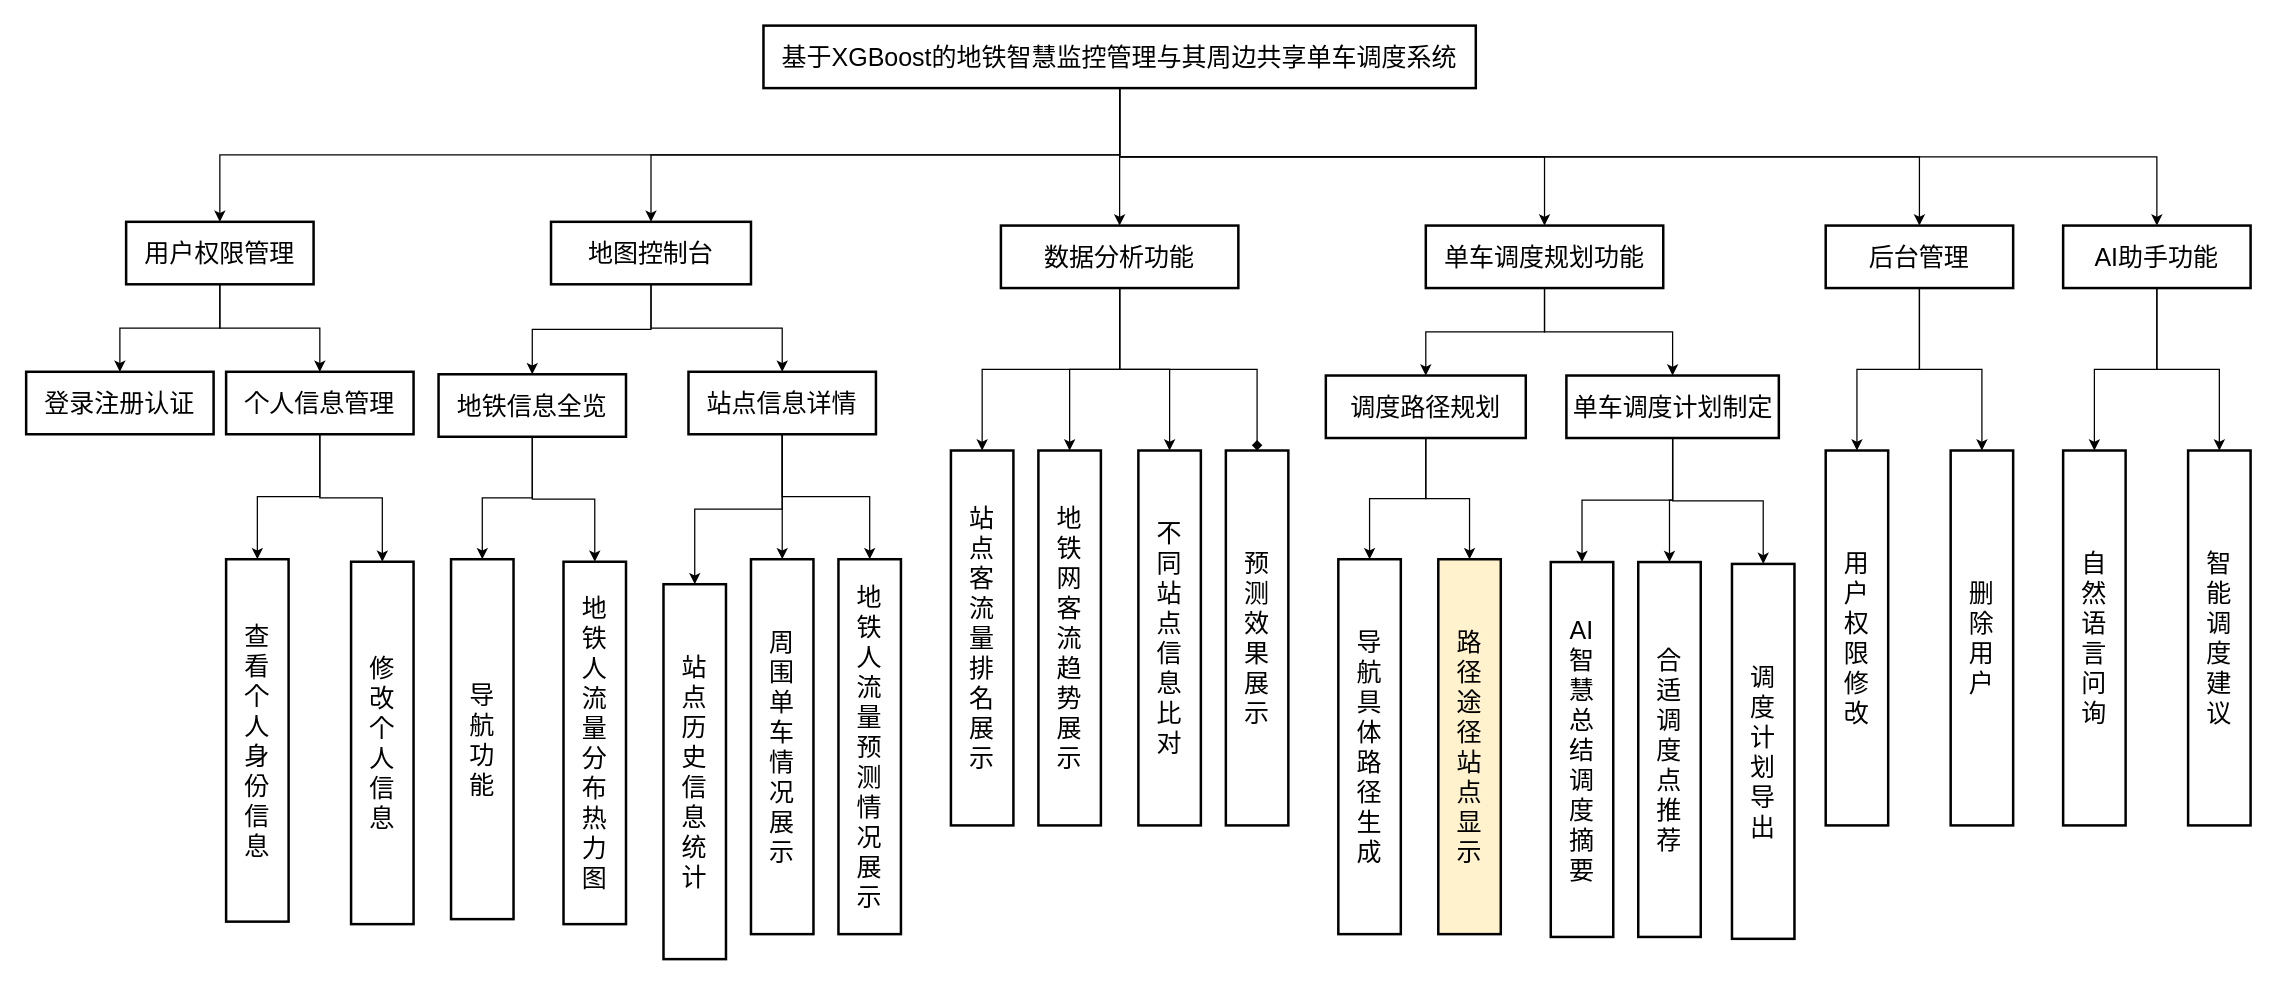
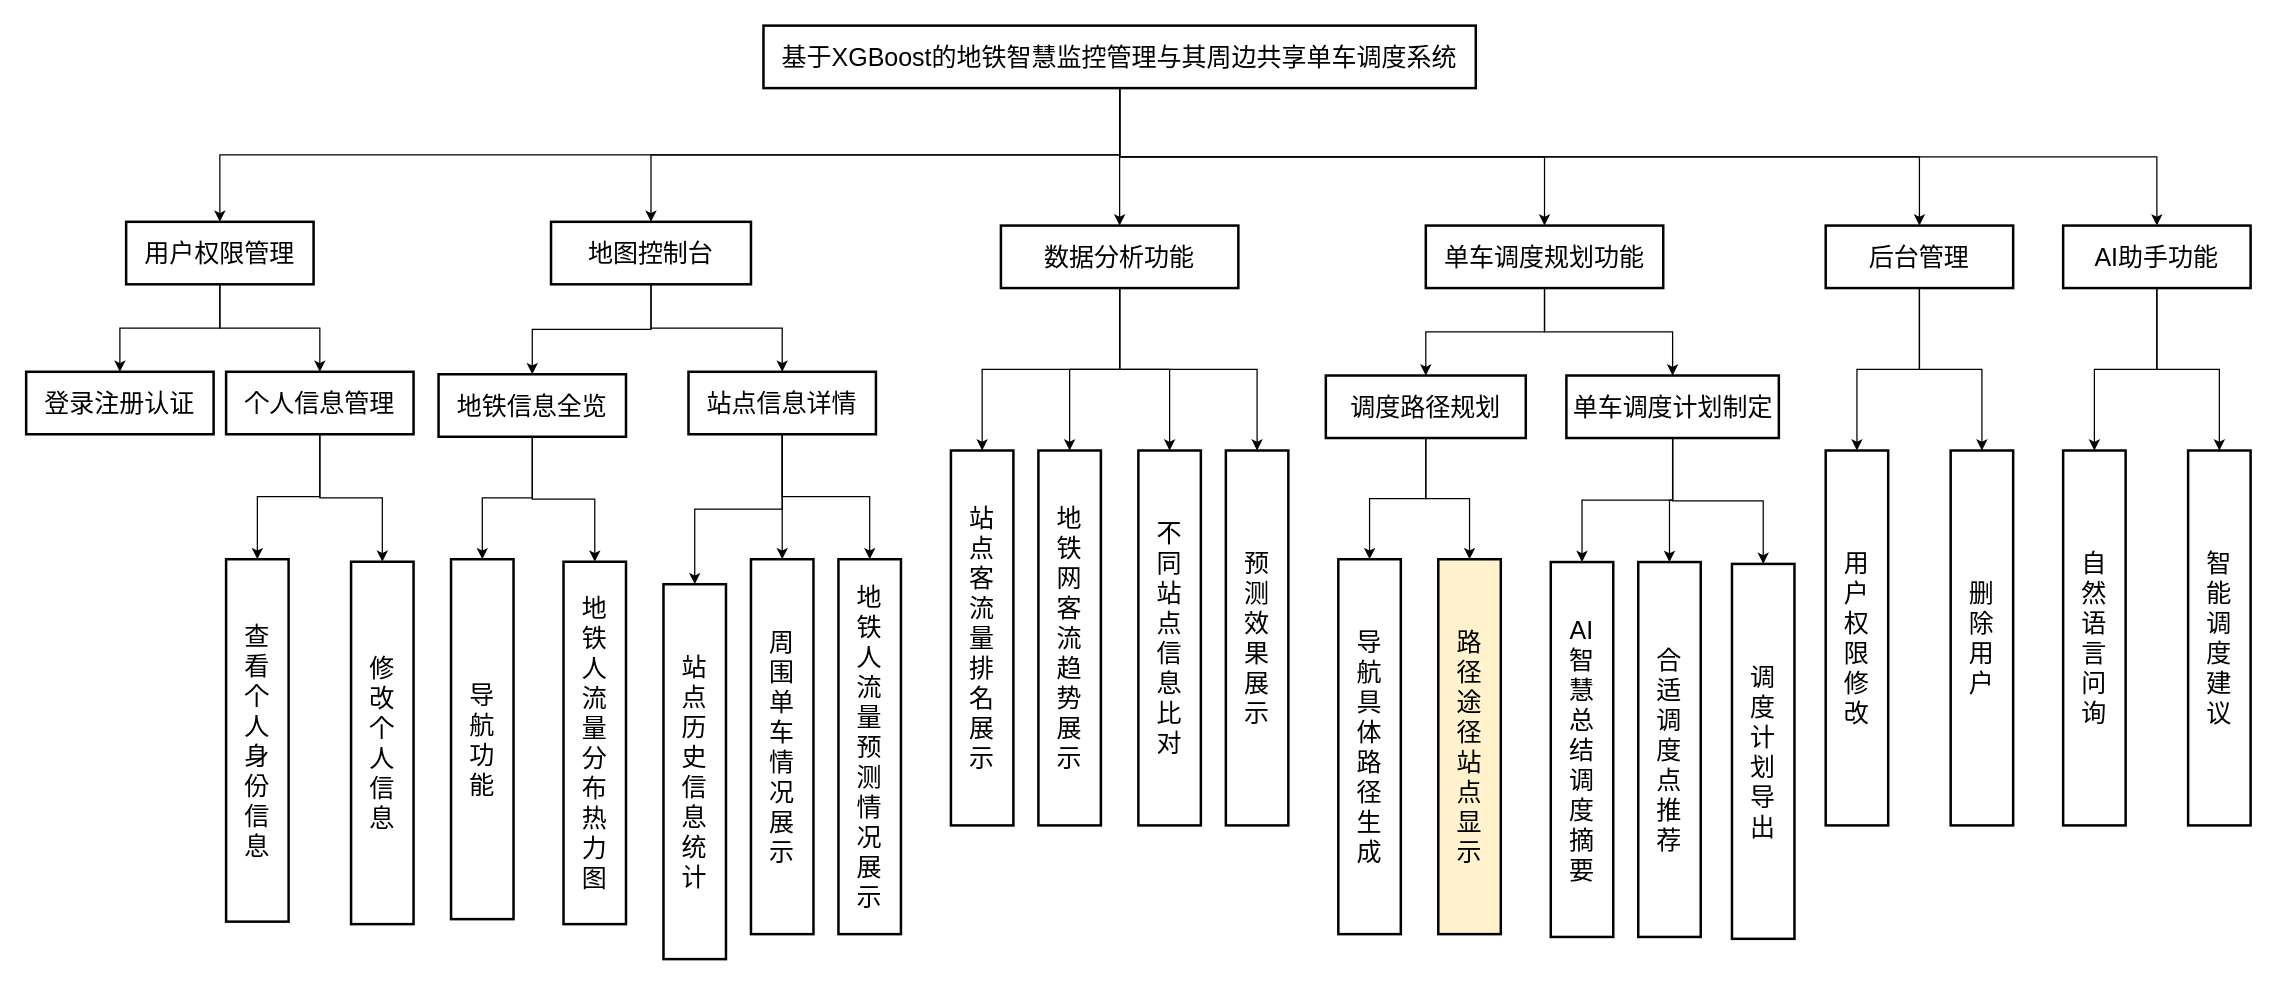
edge "数据分析功能" -> "预 测 效 果 展 示": arrowhead diamond -> classic
